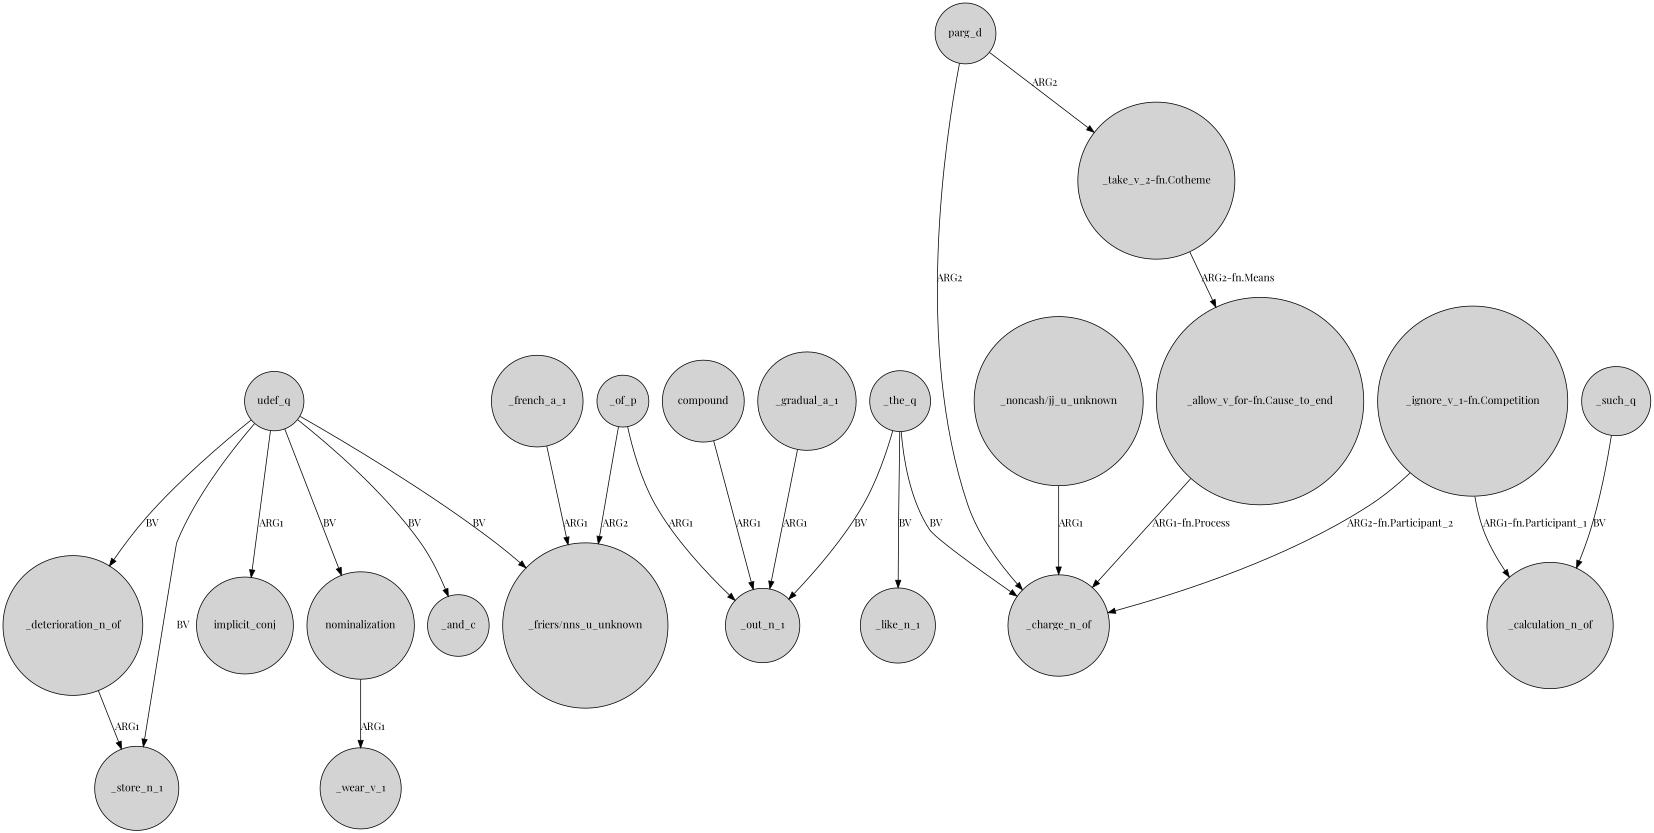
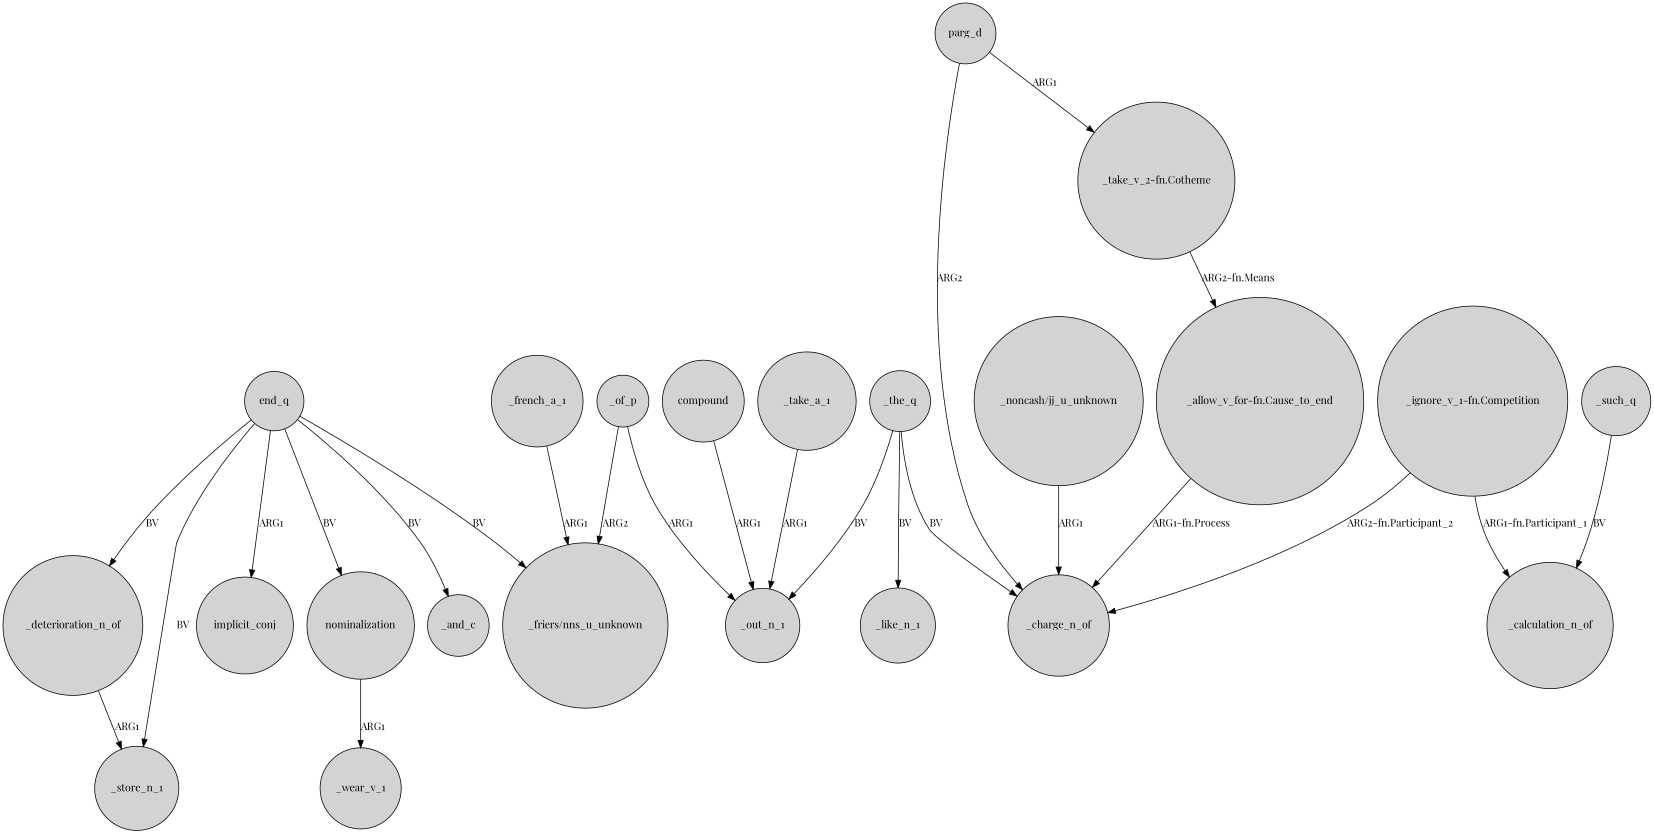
edge "parg_d" -> "_take_v_2-fn.Cotheme": label "ARG2" -> "ARG1"
node "udef_q": label "udef_q" -> "end_q"
node "_gradual_a_1": label "_gradual_a_1" -> "_take_a_1"
